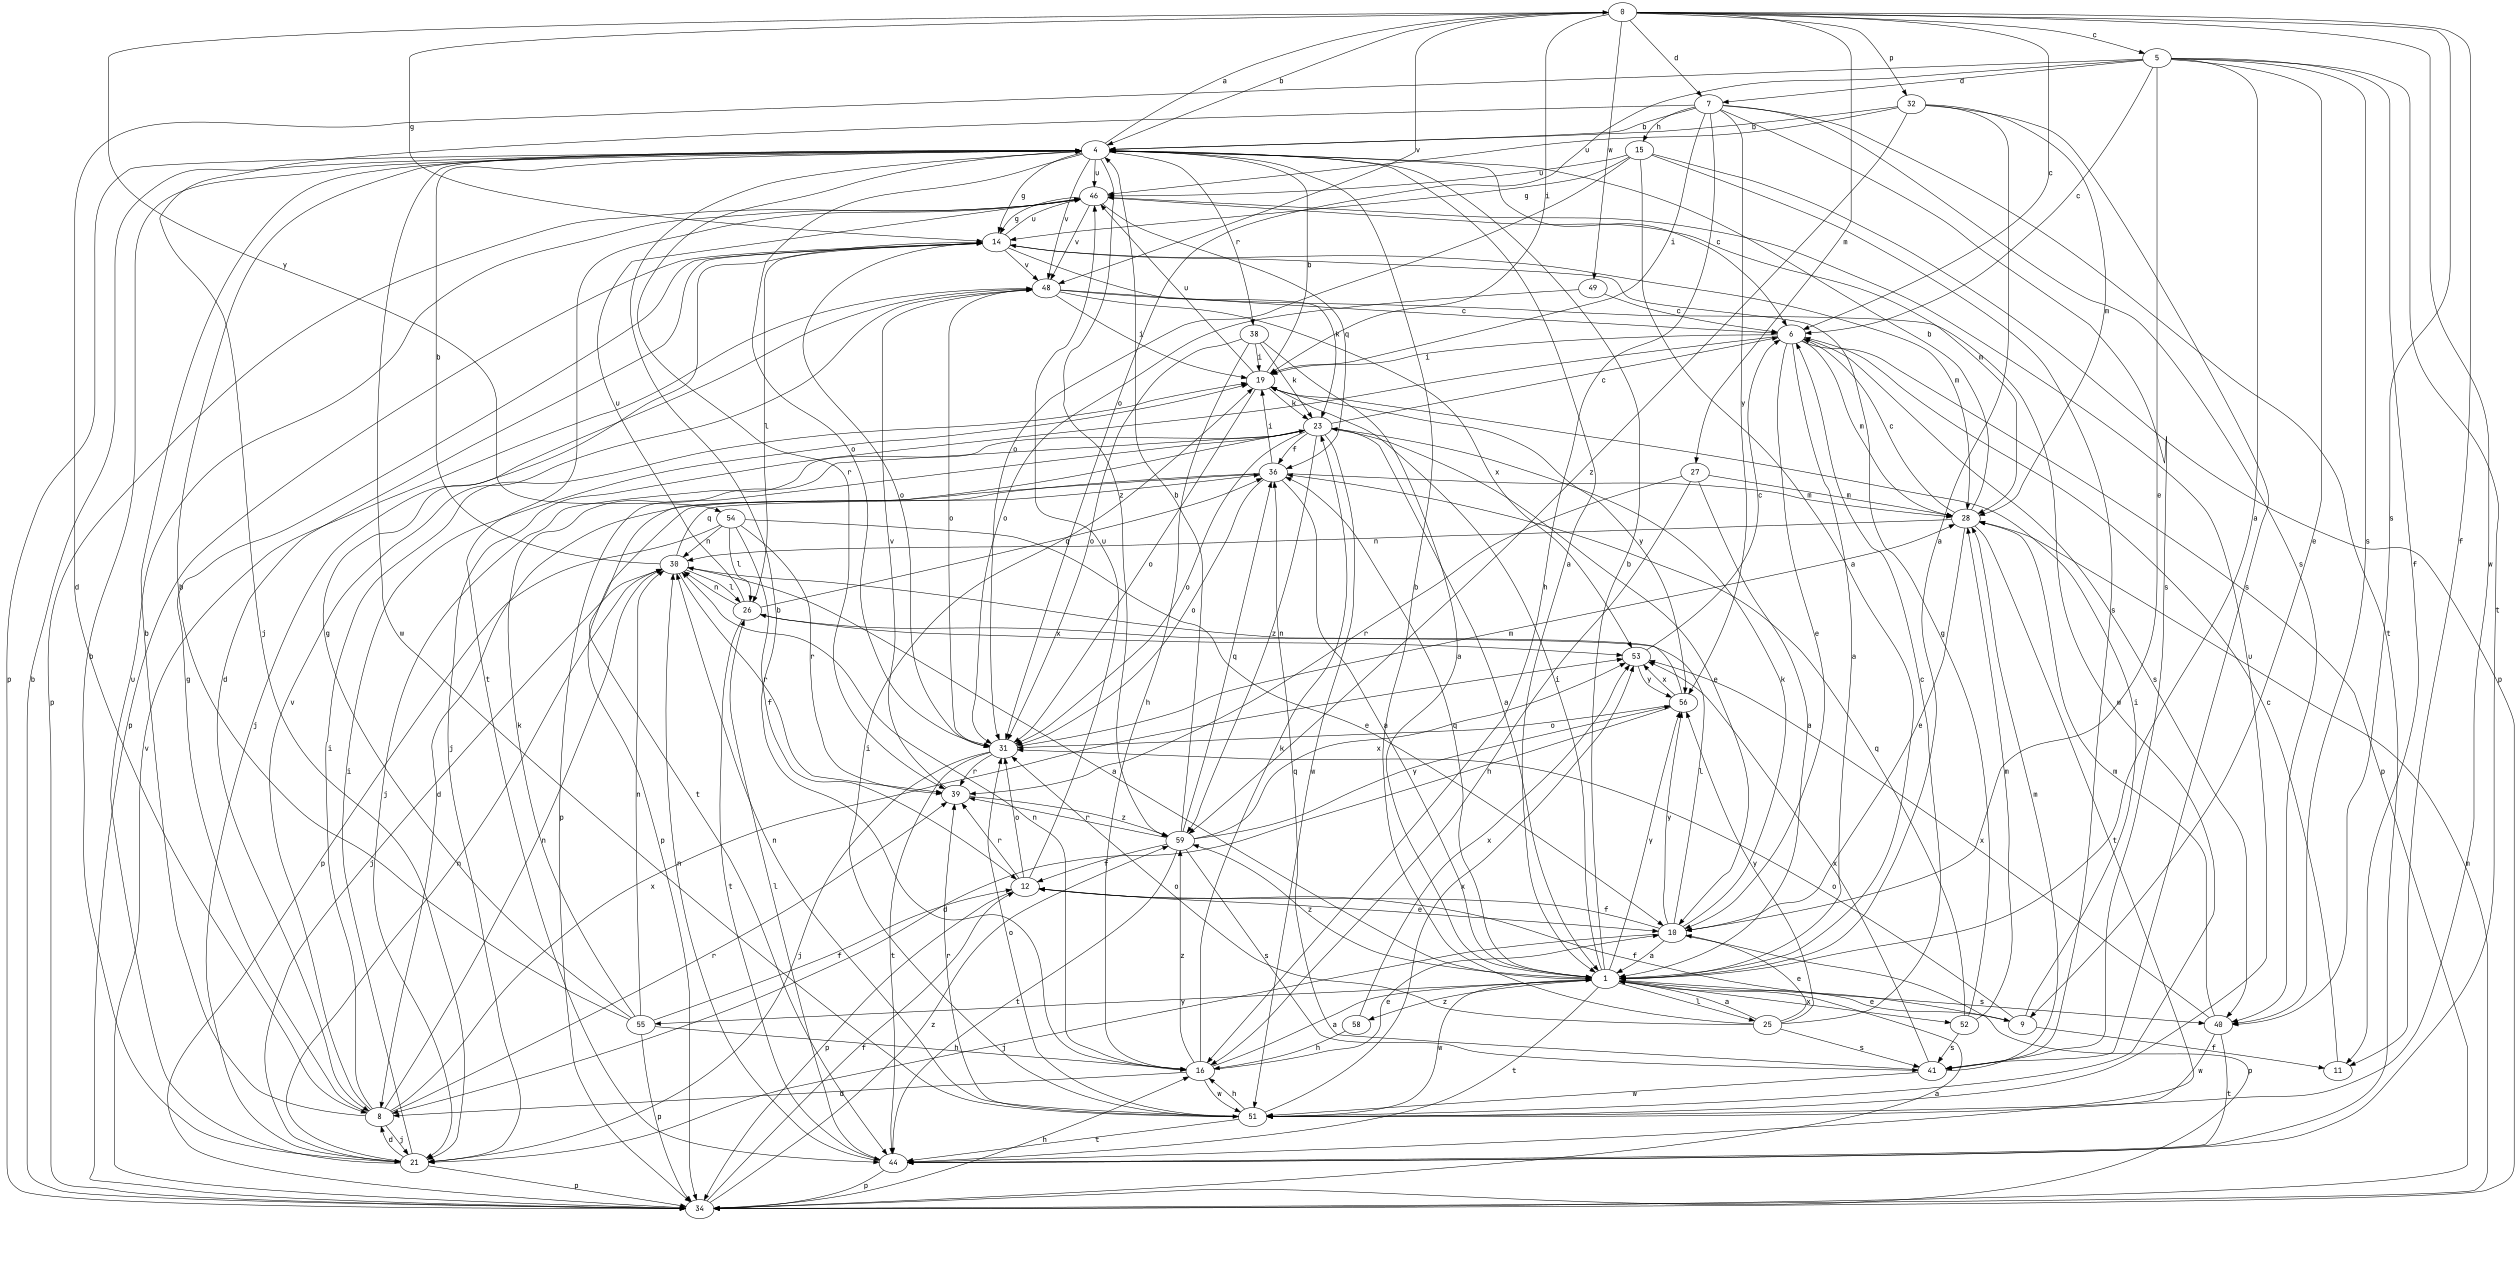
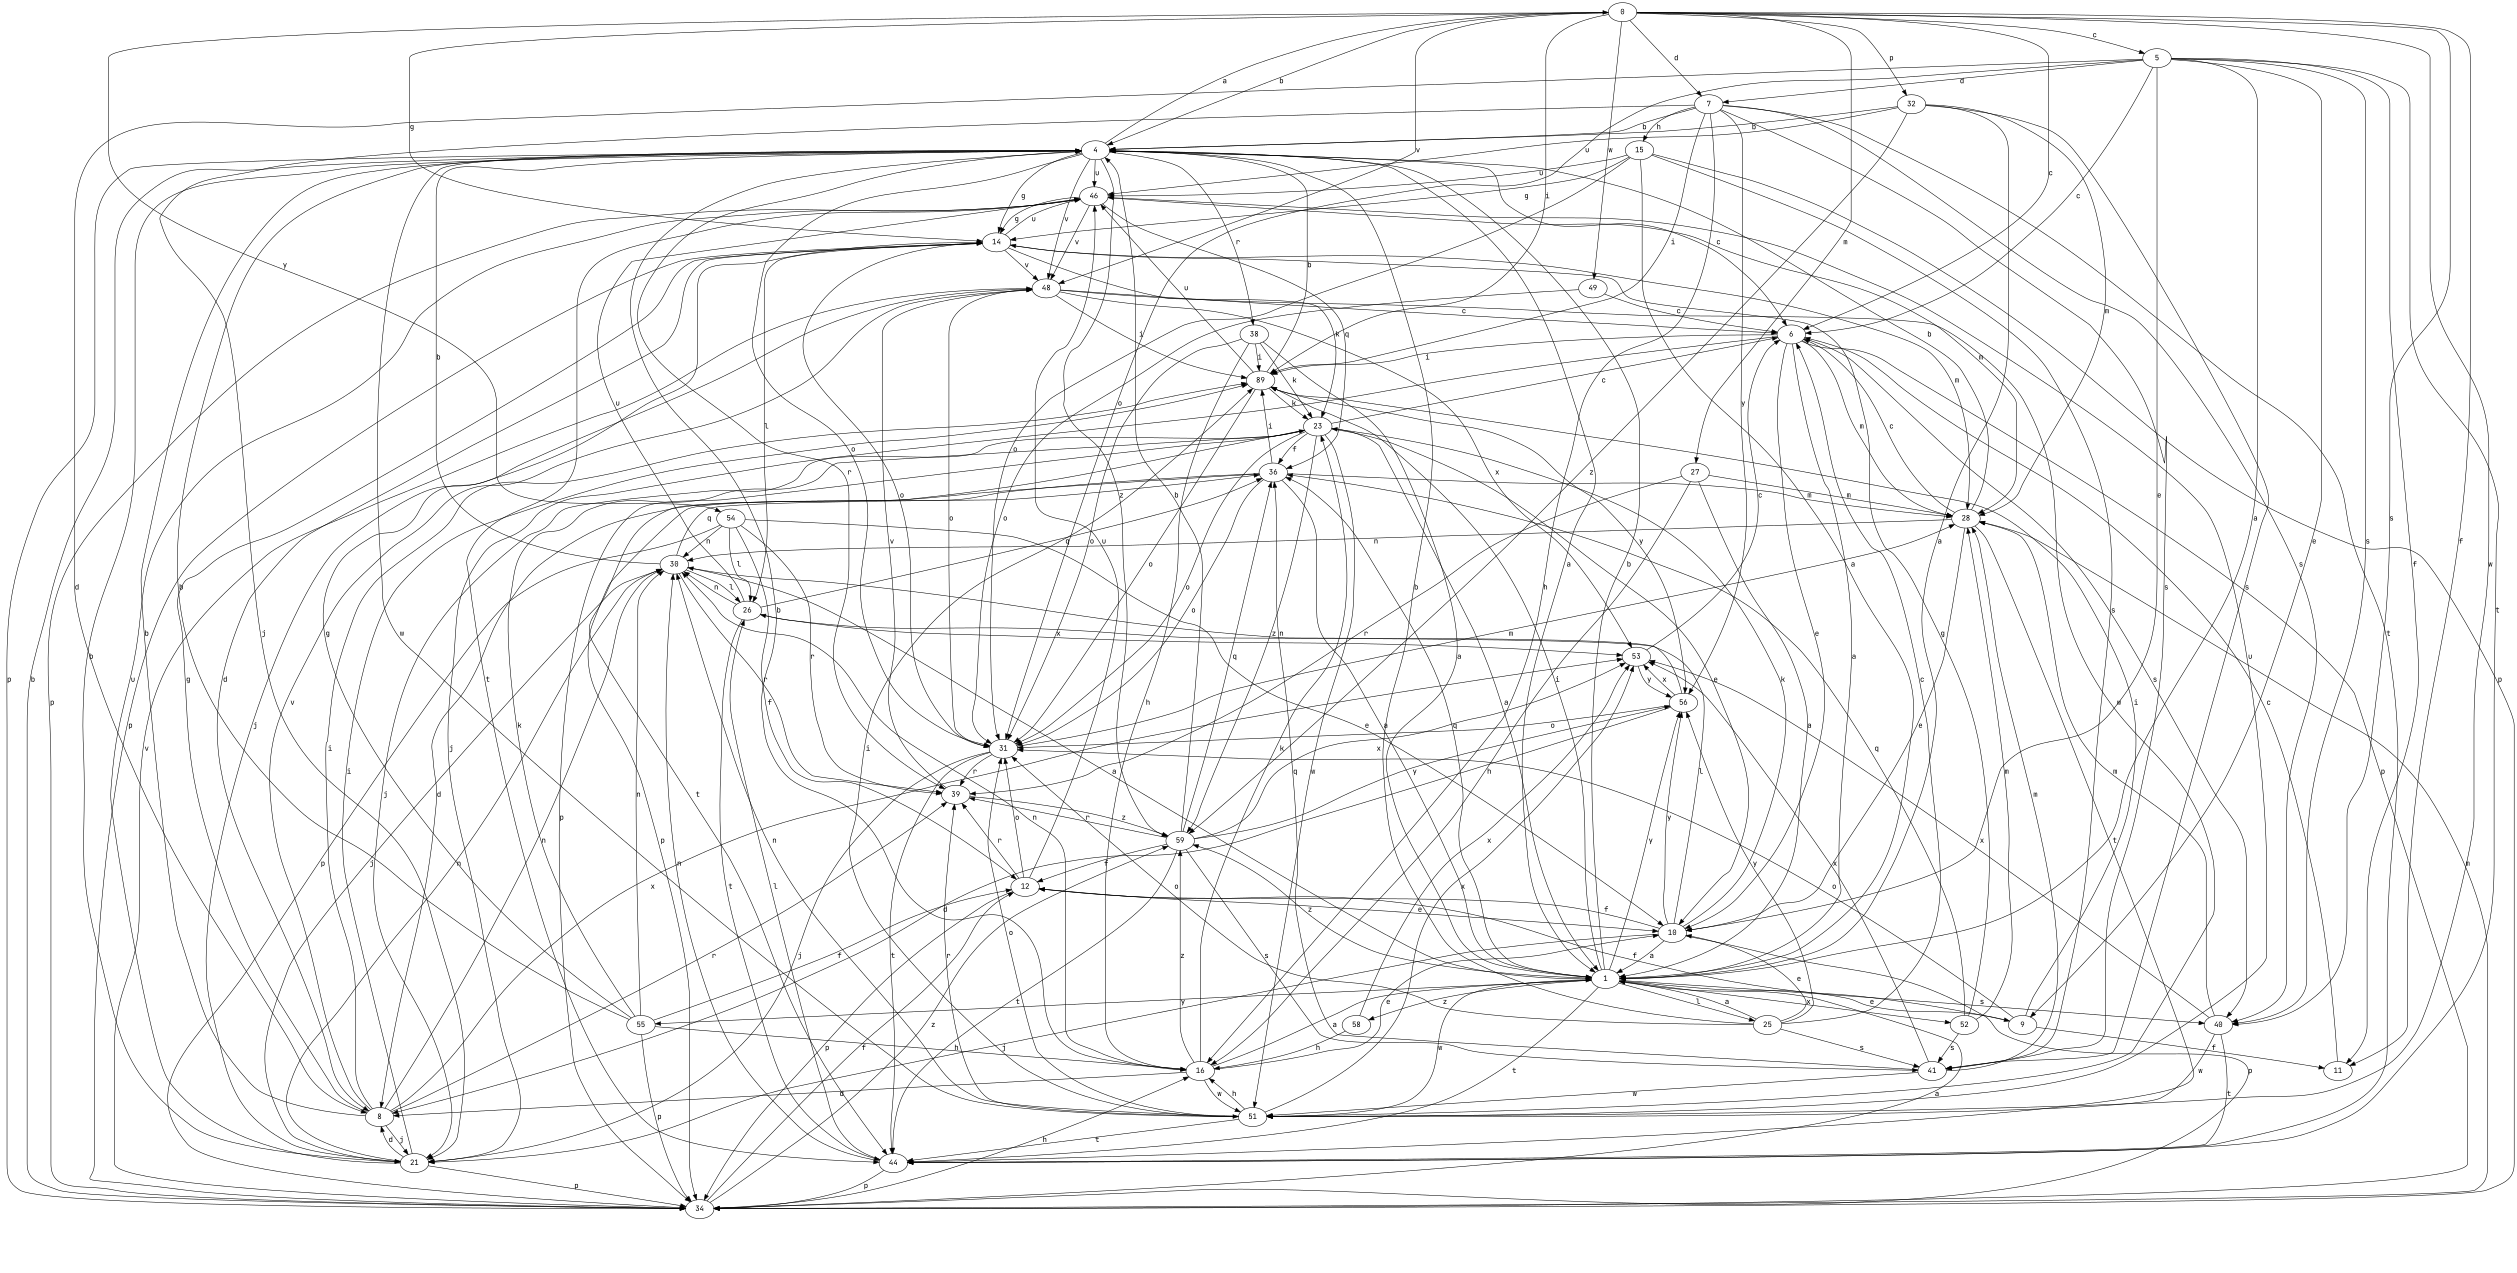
node "19": label "19" -> "89"
